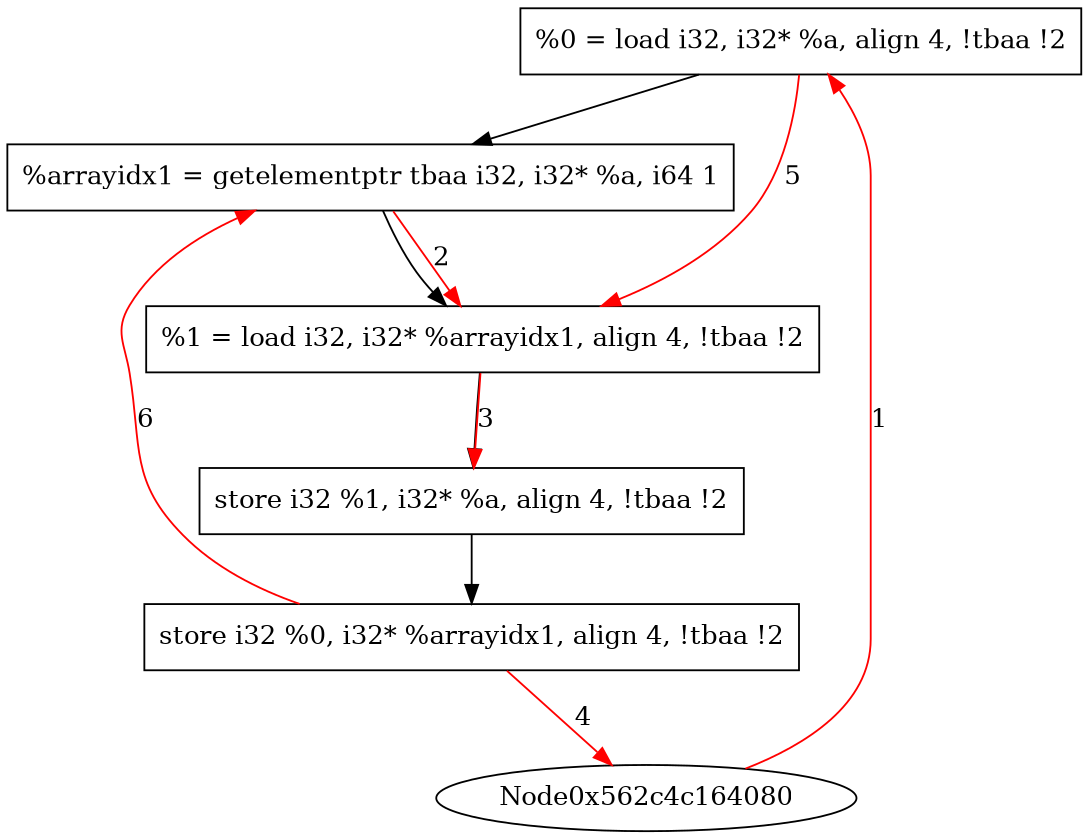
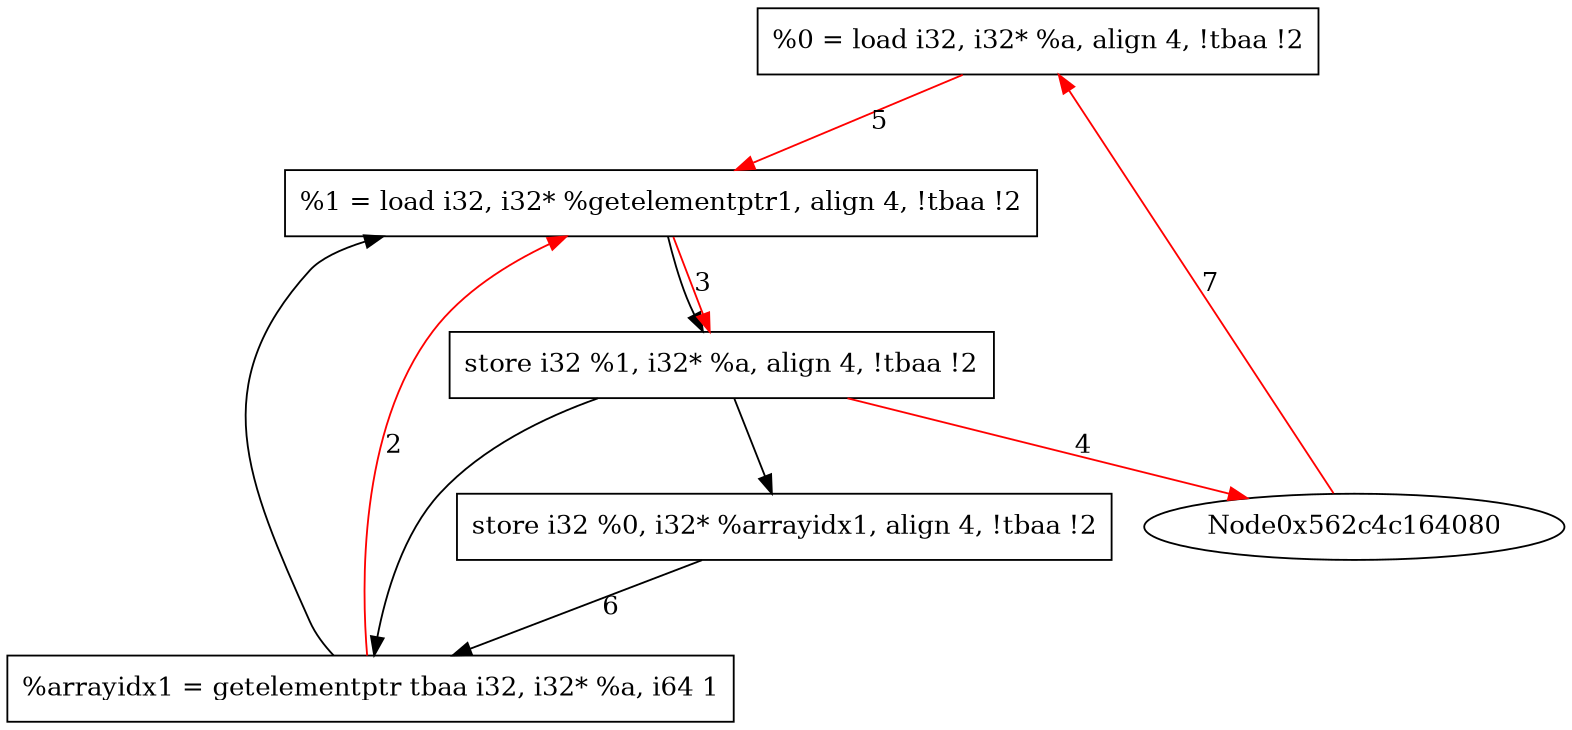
edge "%0 = load i32, i32* %a, align 4, !tbaa !2" -> "%arrayidx1 = getelementptr tbaa i32, i32* %a, i64 1": now "store i32 %1, i32* %a, align 4, !tbaa !2" -> "%arrayidx1 = getelementptr tbaa i32, i32* %a, i64 1"
node "%1 = load i32, i32* %arrayidx1, align 4, !tbaa !2": label "%1 = load i32, i32* %arrayidx1, align 4, !tbaa !2" -> "%1 = load i32, i32* %getelementptr1, align 4, !tbaa !2"
edge "Node0x562c4c164080" -> "%0 = load i32, i32* %a, align 4, !tbaa !2": label "1" -> "7"
edge "store i32 %0, i32* %arrayidx1, align 4, !tbaa !2" -> "%arrayidx1 = getelementptr tbaa i32, i32* %a, i64 1": color red -> black
edge "store i32 %0, i32* %arrayidx1, align 4, !tbaa !2" -> "Node0x562c4c164080": now "store i32 %1, i32* %a, align 4, !tbaa !2" -> "Node0x562c4c164080"
